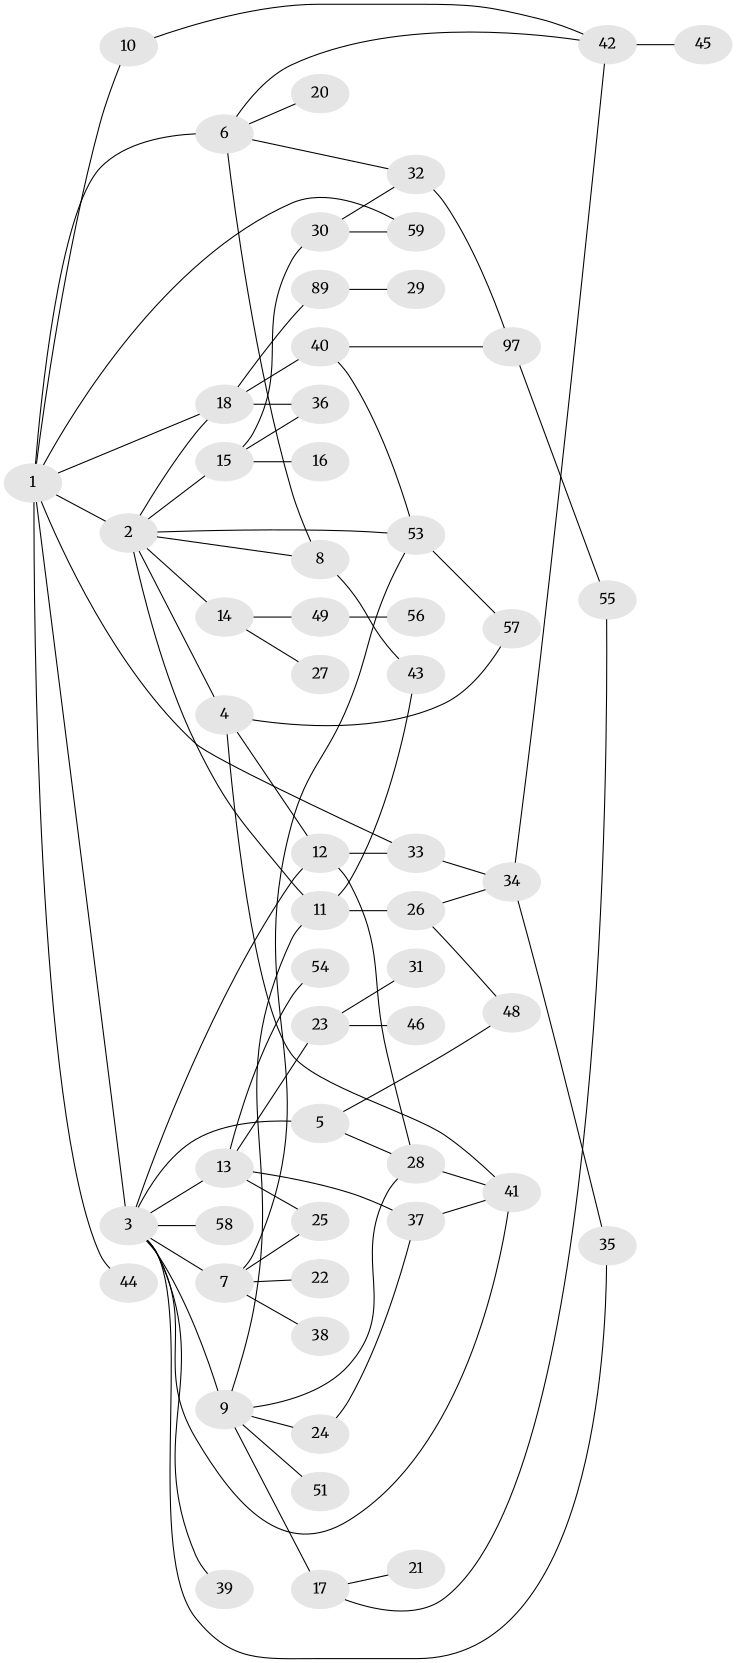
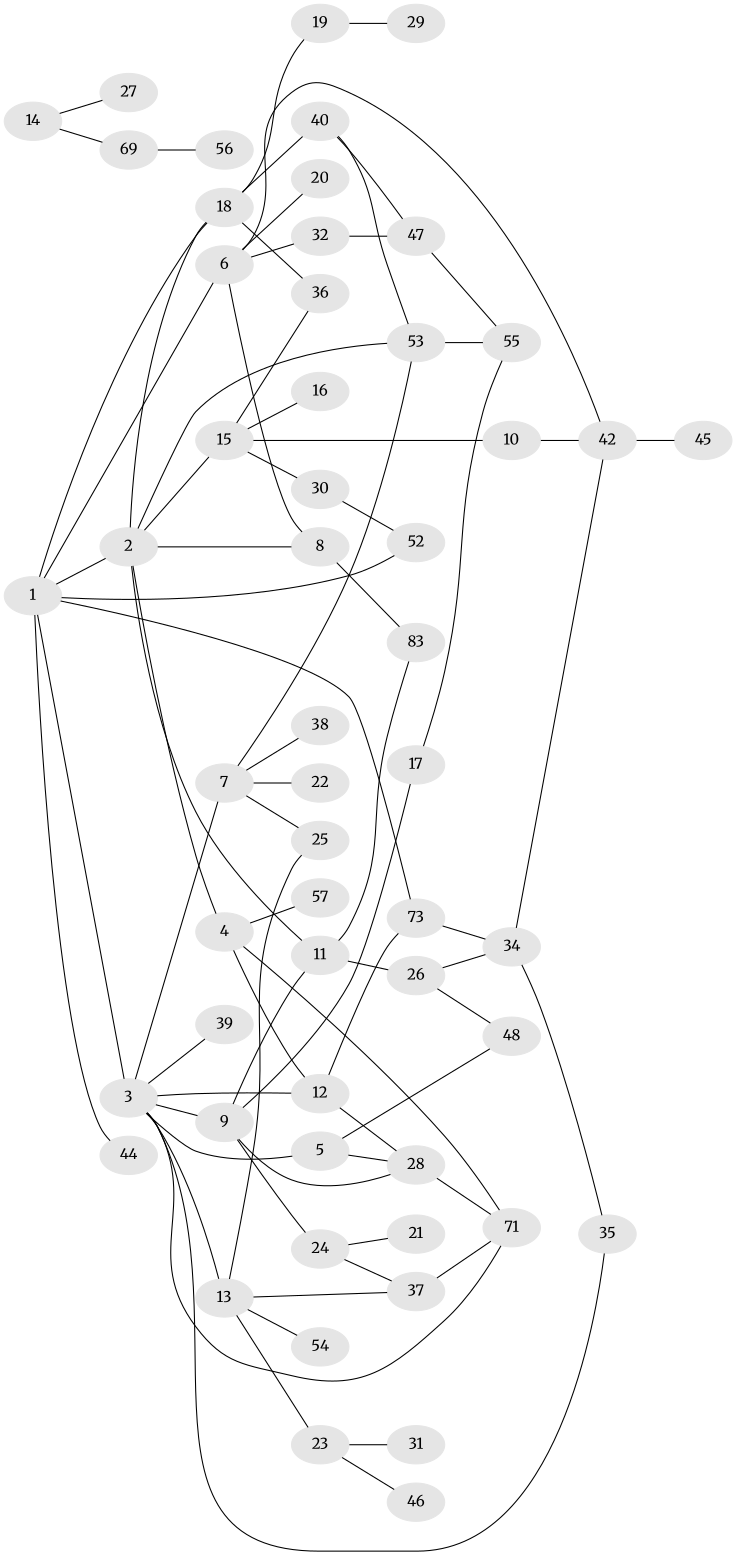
edge "10" -- "1": now "10" -- "15"
edge "32" -- "30": removed
node "59": label "59" -> "52"
node "89": label "89" -> "19"
node "97": label "97" -> "47"
edge "2" -- "14": removed
edge "53" -- "57": now "53" -- "55"
node "49": label "49" -> "69"
node "43": label "43" -> "83"
node "33": label "33" -> "73"
node "41": label "41" -> "71"
node "58": removed
node "51": removed
edge "21" -- "17": now "21" -- "24"
